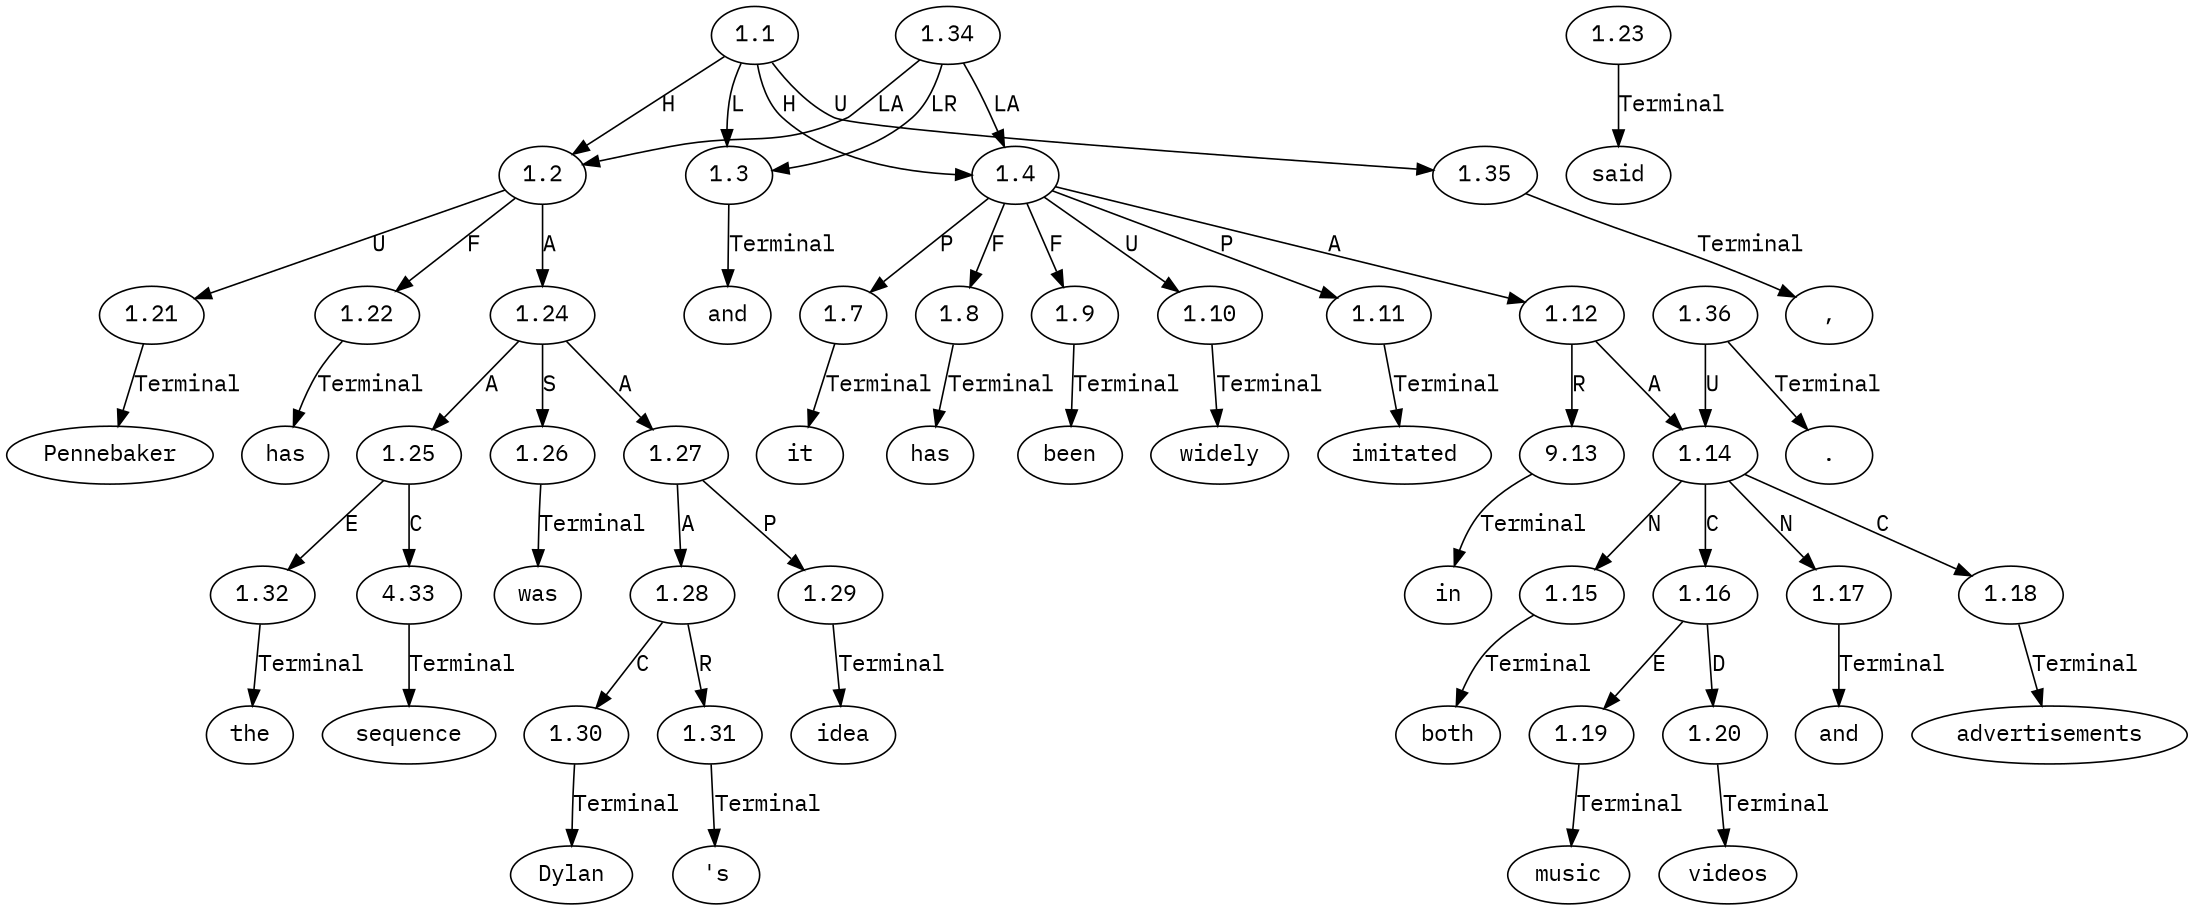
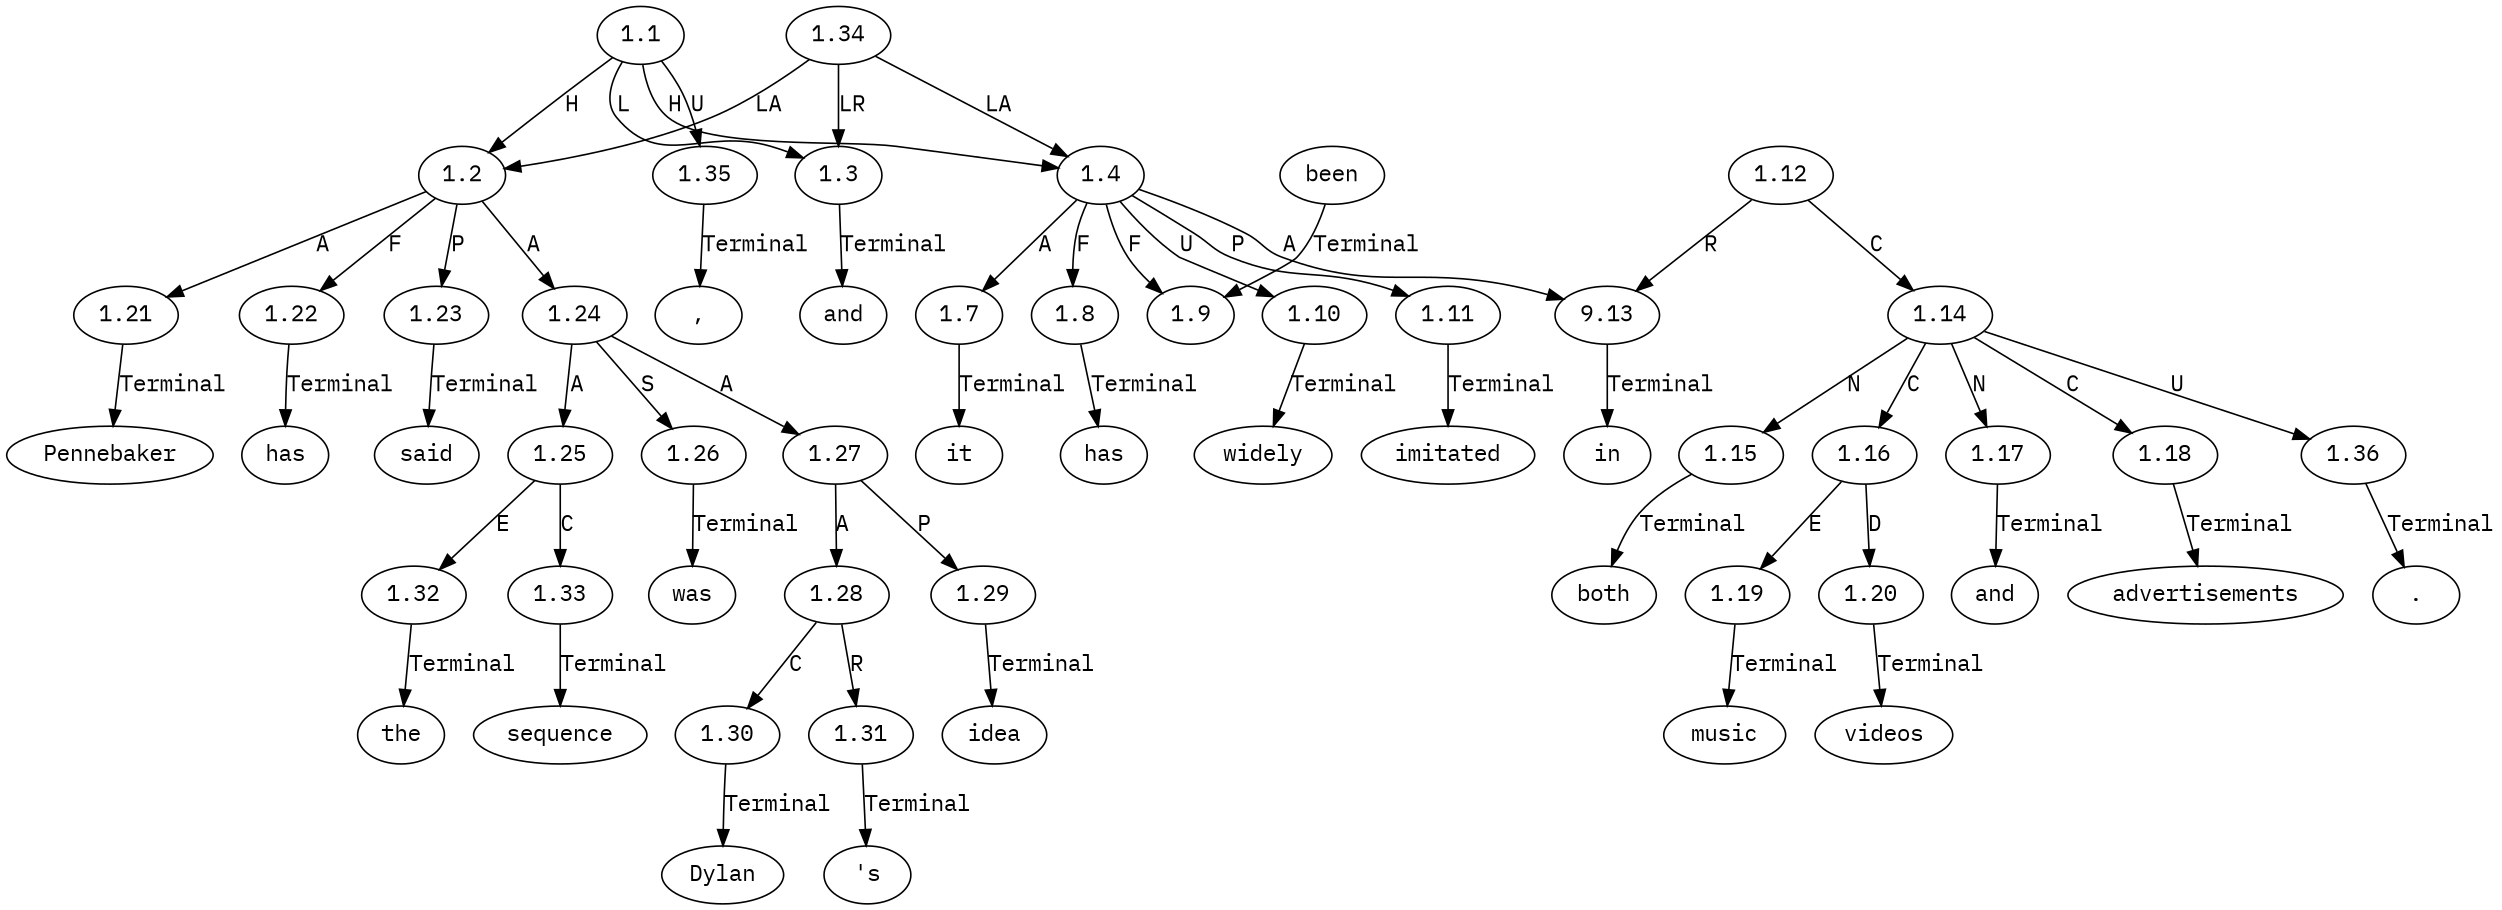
edge "1.2" -> "1.23": added, label "P"
edge "1.4" -> "1.12": now "1.4" -> "9.13"
edge "1.2" -> "1.21": label "U" -> "A"
edge "1.4" -> "1.7": label "P" -> "A"
edge "1.9" -> "been": reversed
edge "1.36" -> "1.14": reversed
edge "1.12" -> "1.14": label "A" -> "C"
node "4.33": label "4.33" -> "1.33"
